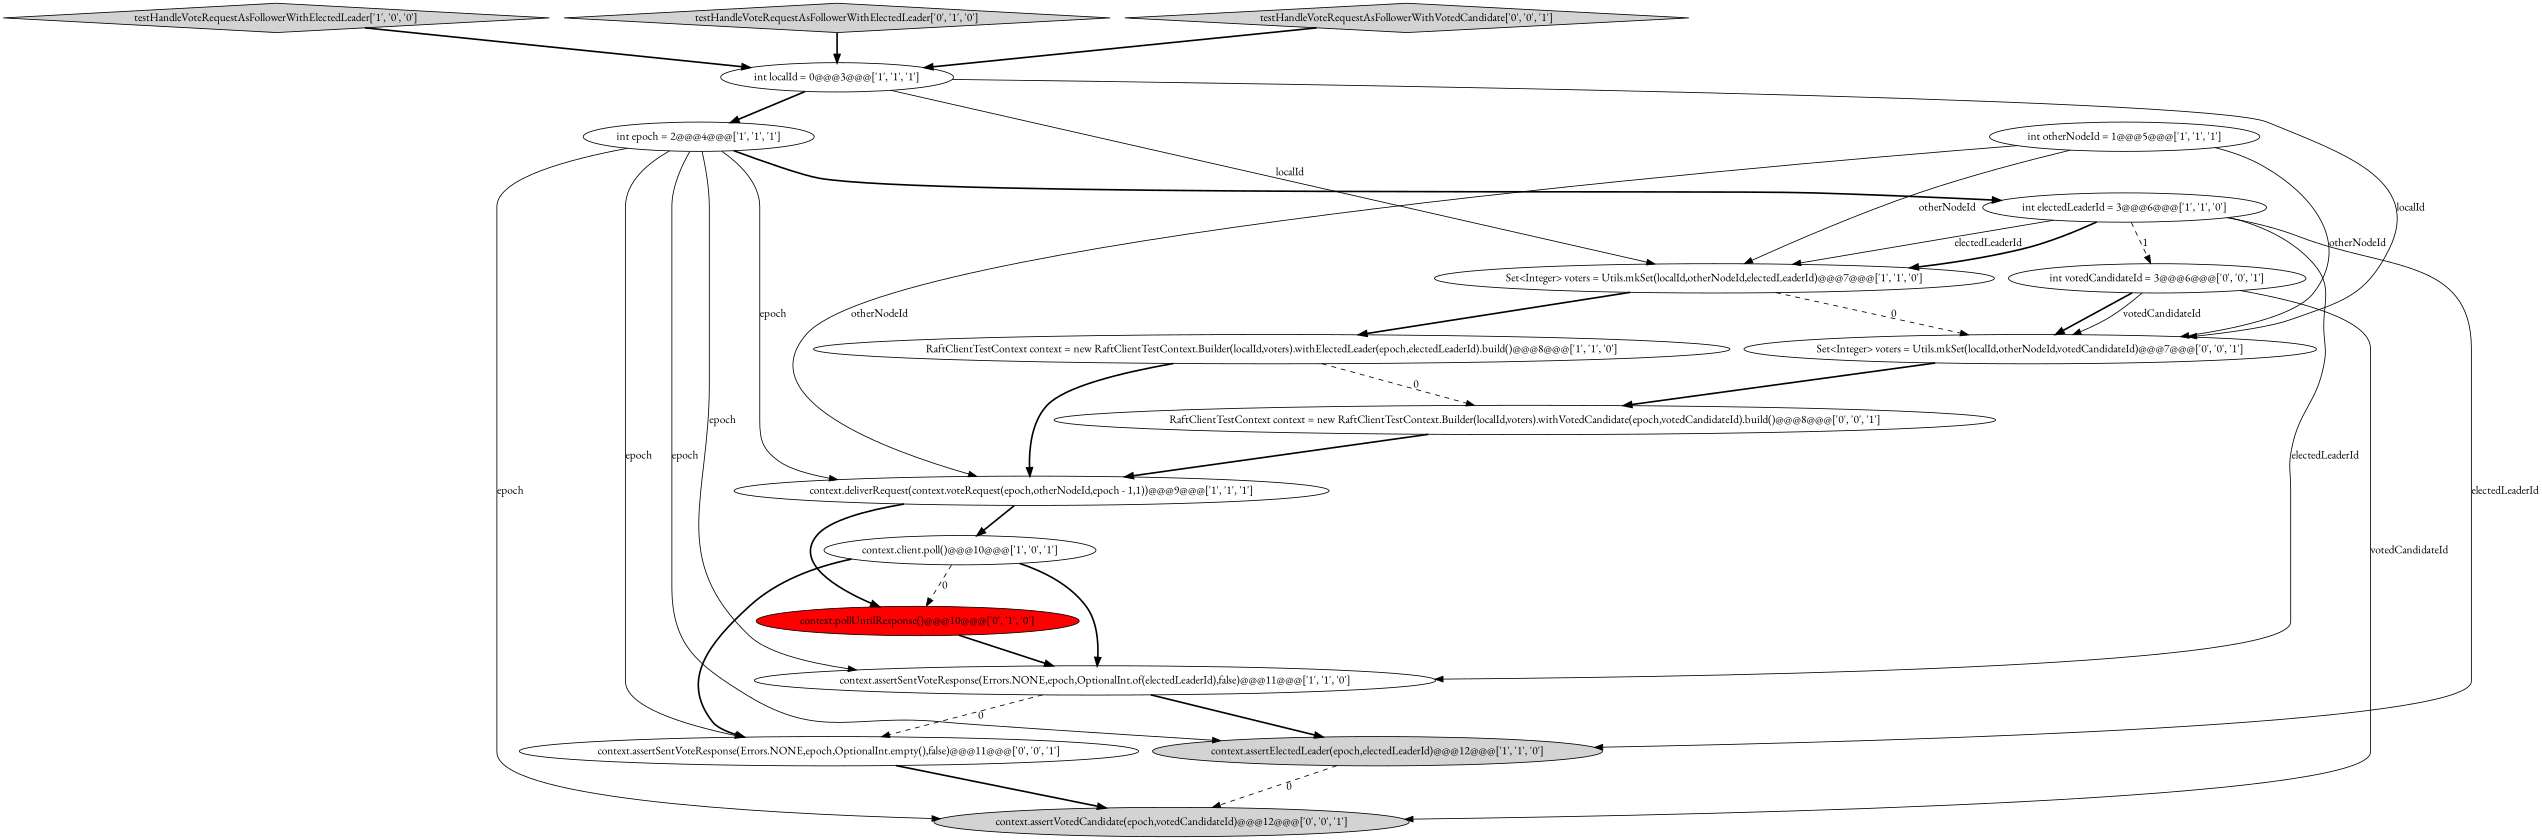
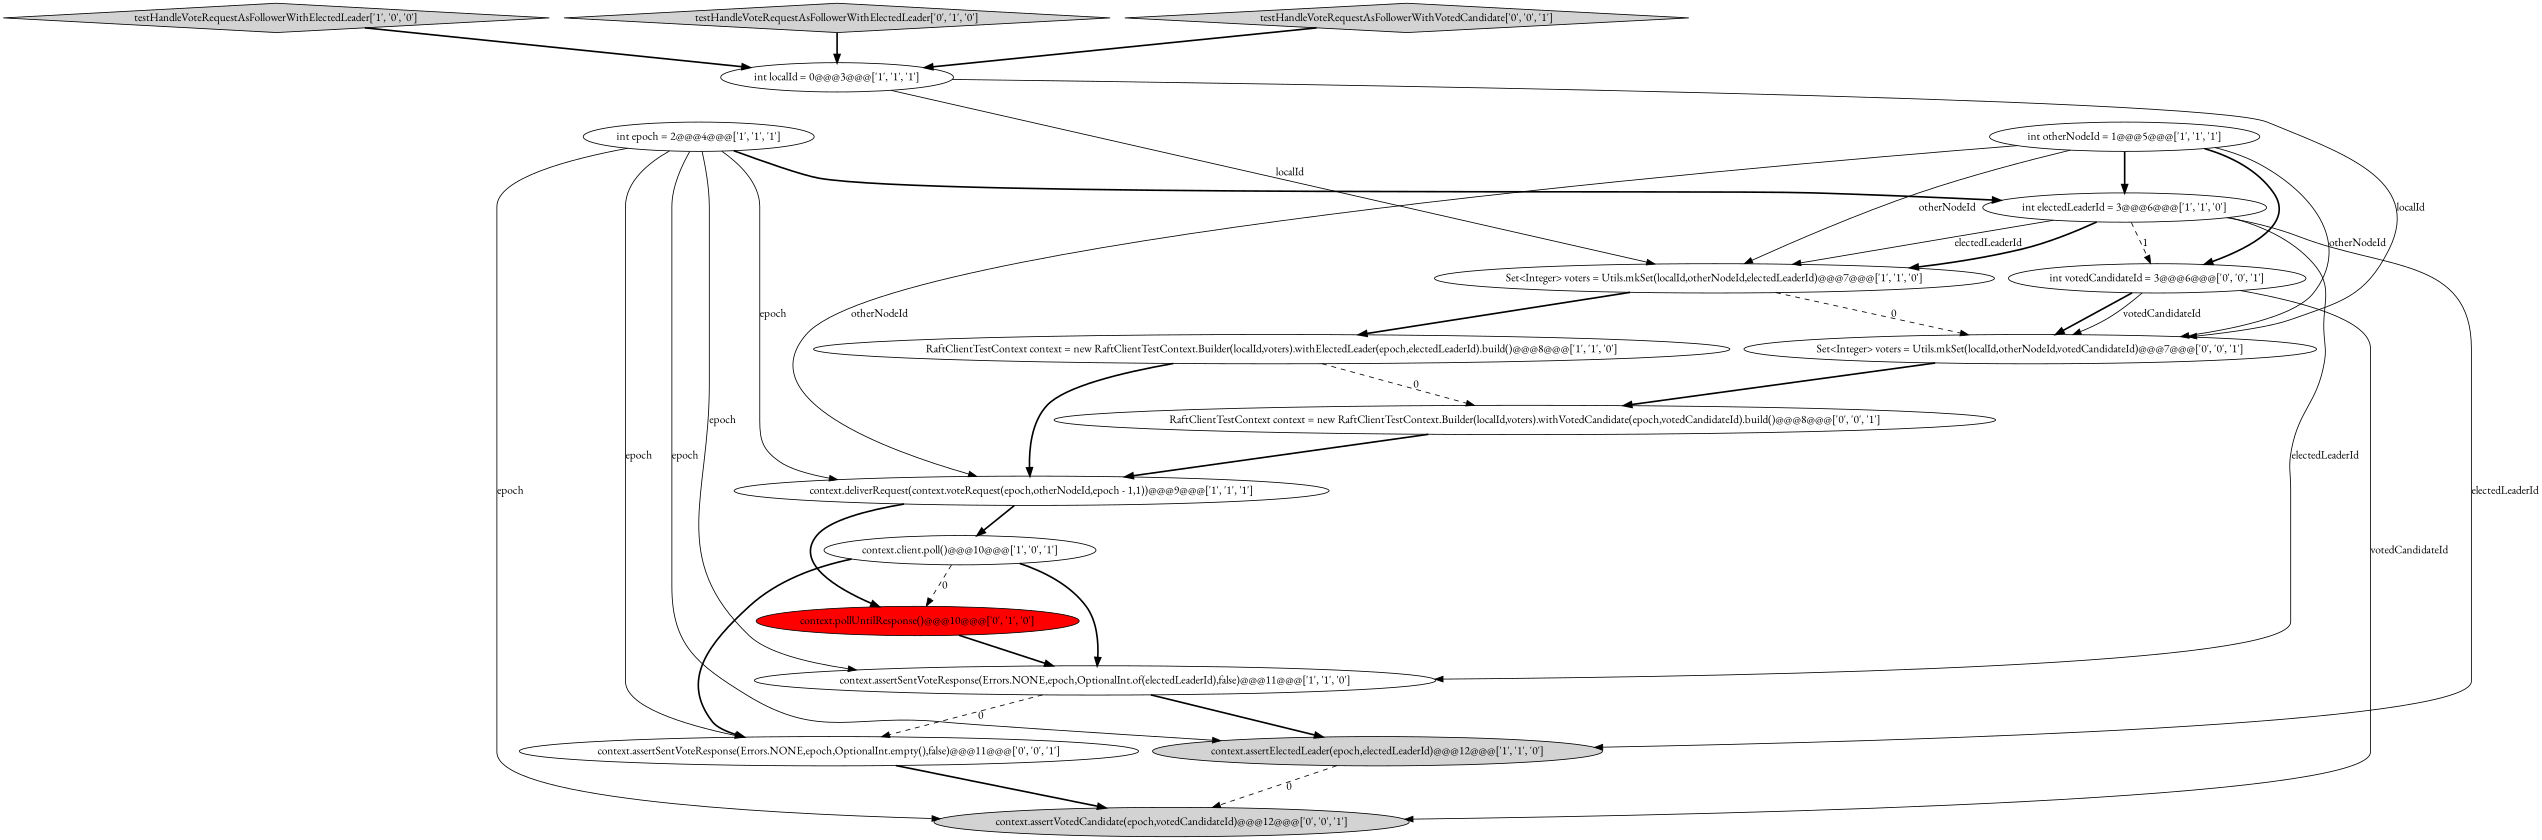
edge "int localId = 0@@@3@@@['1', '1', '1']" -> "int epoch = 2@@@4@@@['1', '1', '1']": removed
edge "int otherNodeId = 1@@@5@@@['1', '1', '1']" -> "int electedLeaderId = 3@@@6@@@['1', '1', '0']": added
edge "int otherNodeId = 1@@@5@@@['1', '1', '1']" -> "int votedCandidateId = 3@@@6@@@['0', '0', '1']": added
